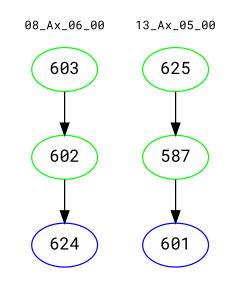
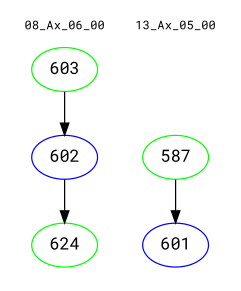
node "625": removed
node "602": color green -> blue
node "624": color blue -> green
